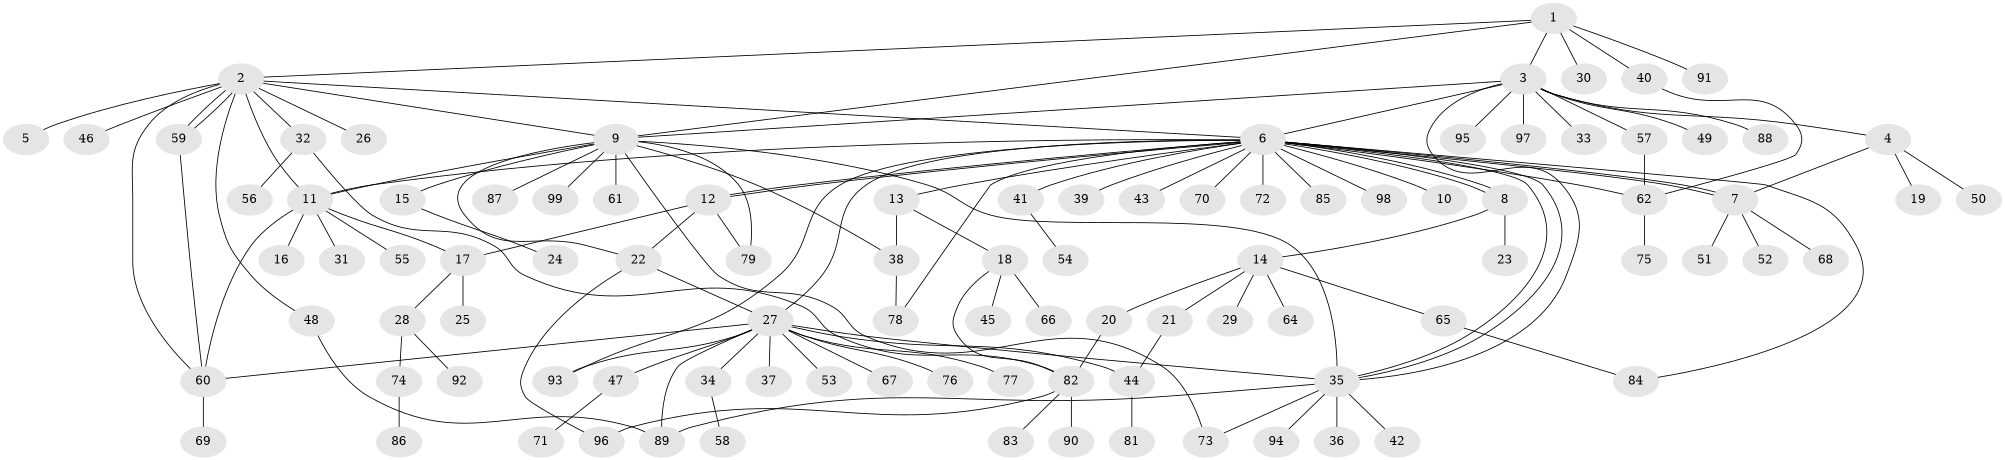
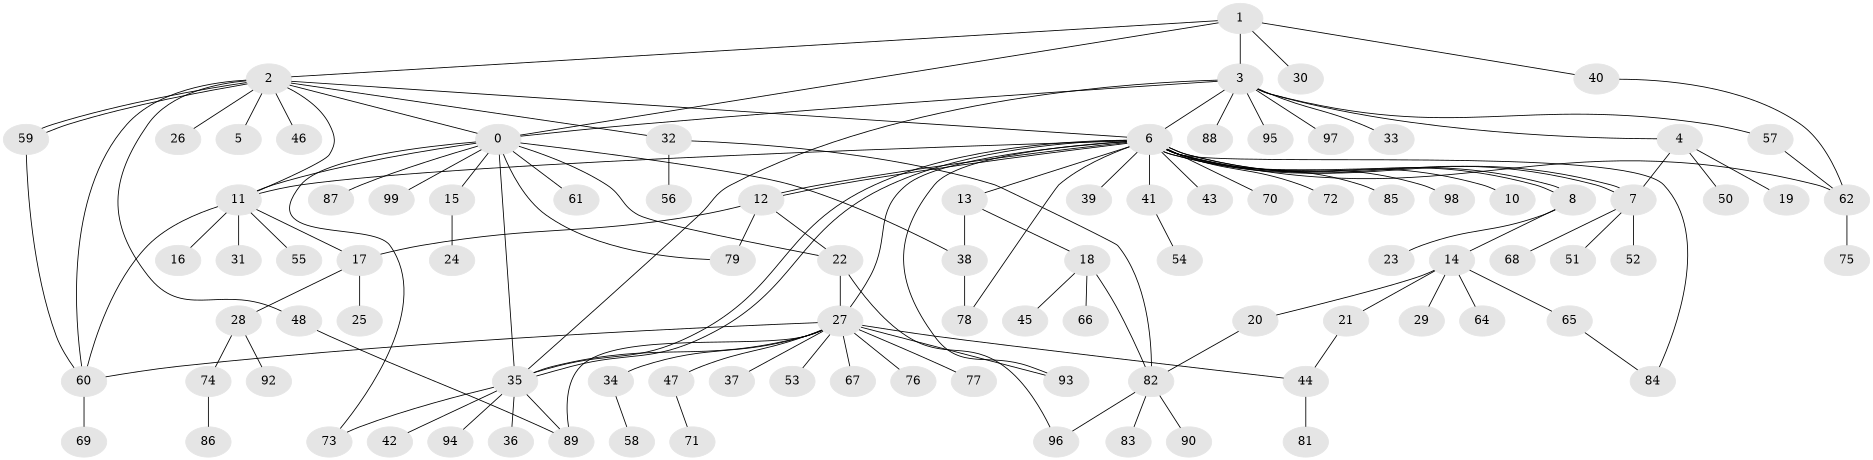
node "91": removed
node "9": label "9" -> "0"
node "49": removed
